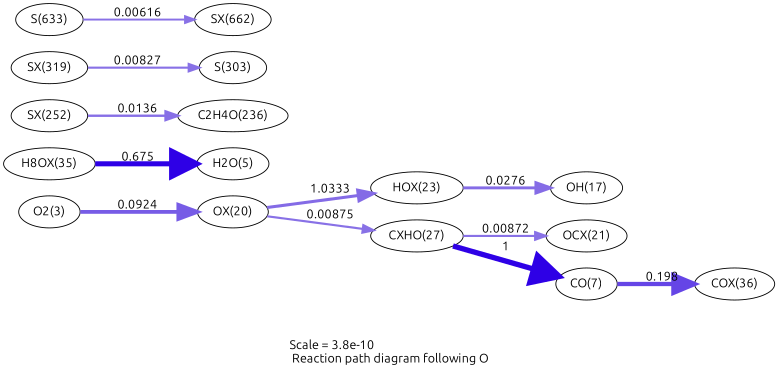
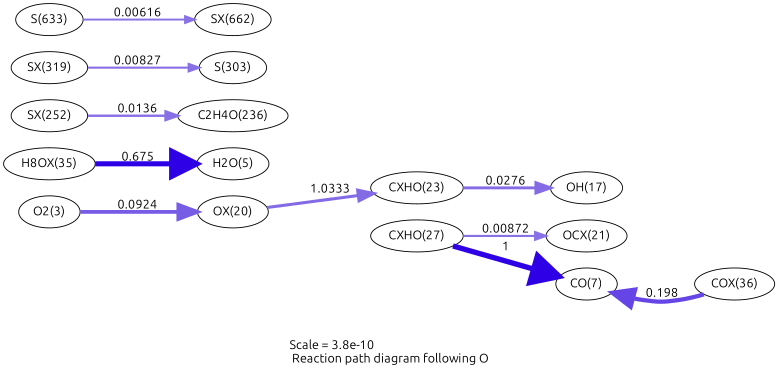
node "HOX(23)": label "HOX(23)" -> "CXHO(23)"
edge "OX(20)" -> "CXHO(27)": removed, label "0.00875"
edge "CO(7)" -> "COX(36)": reversed
